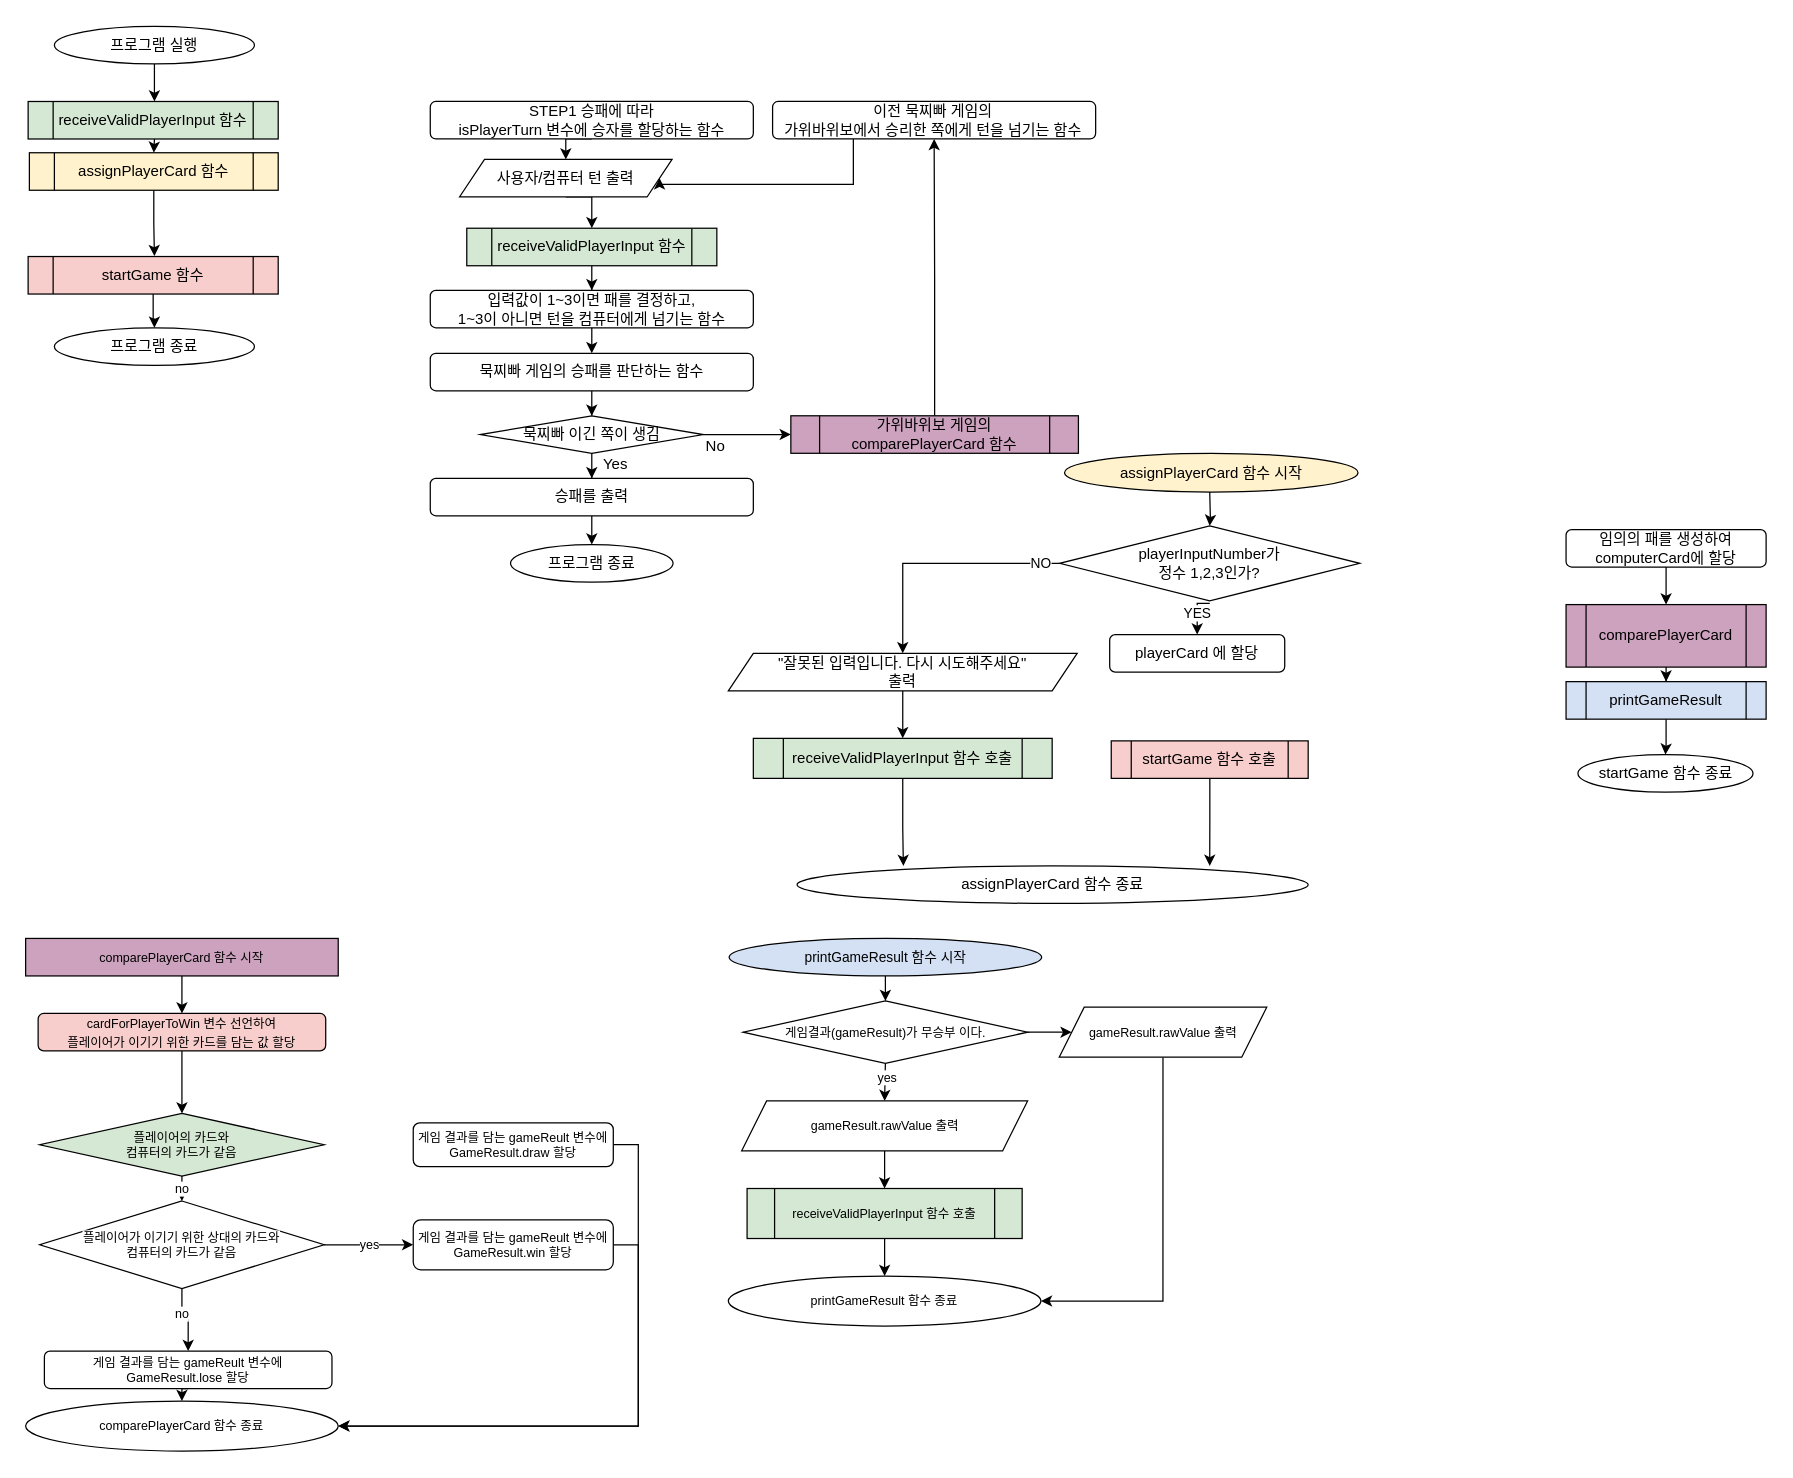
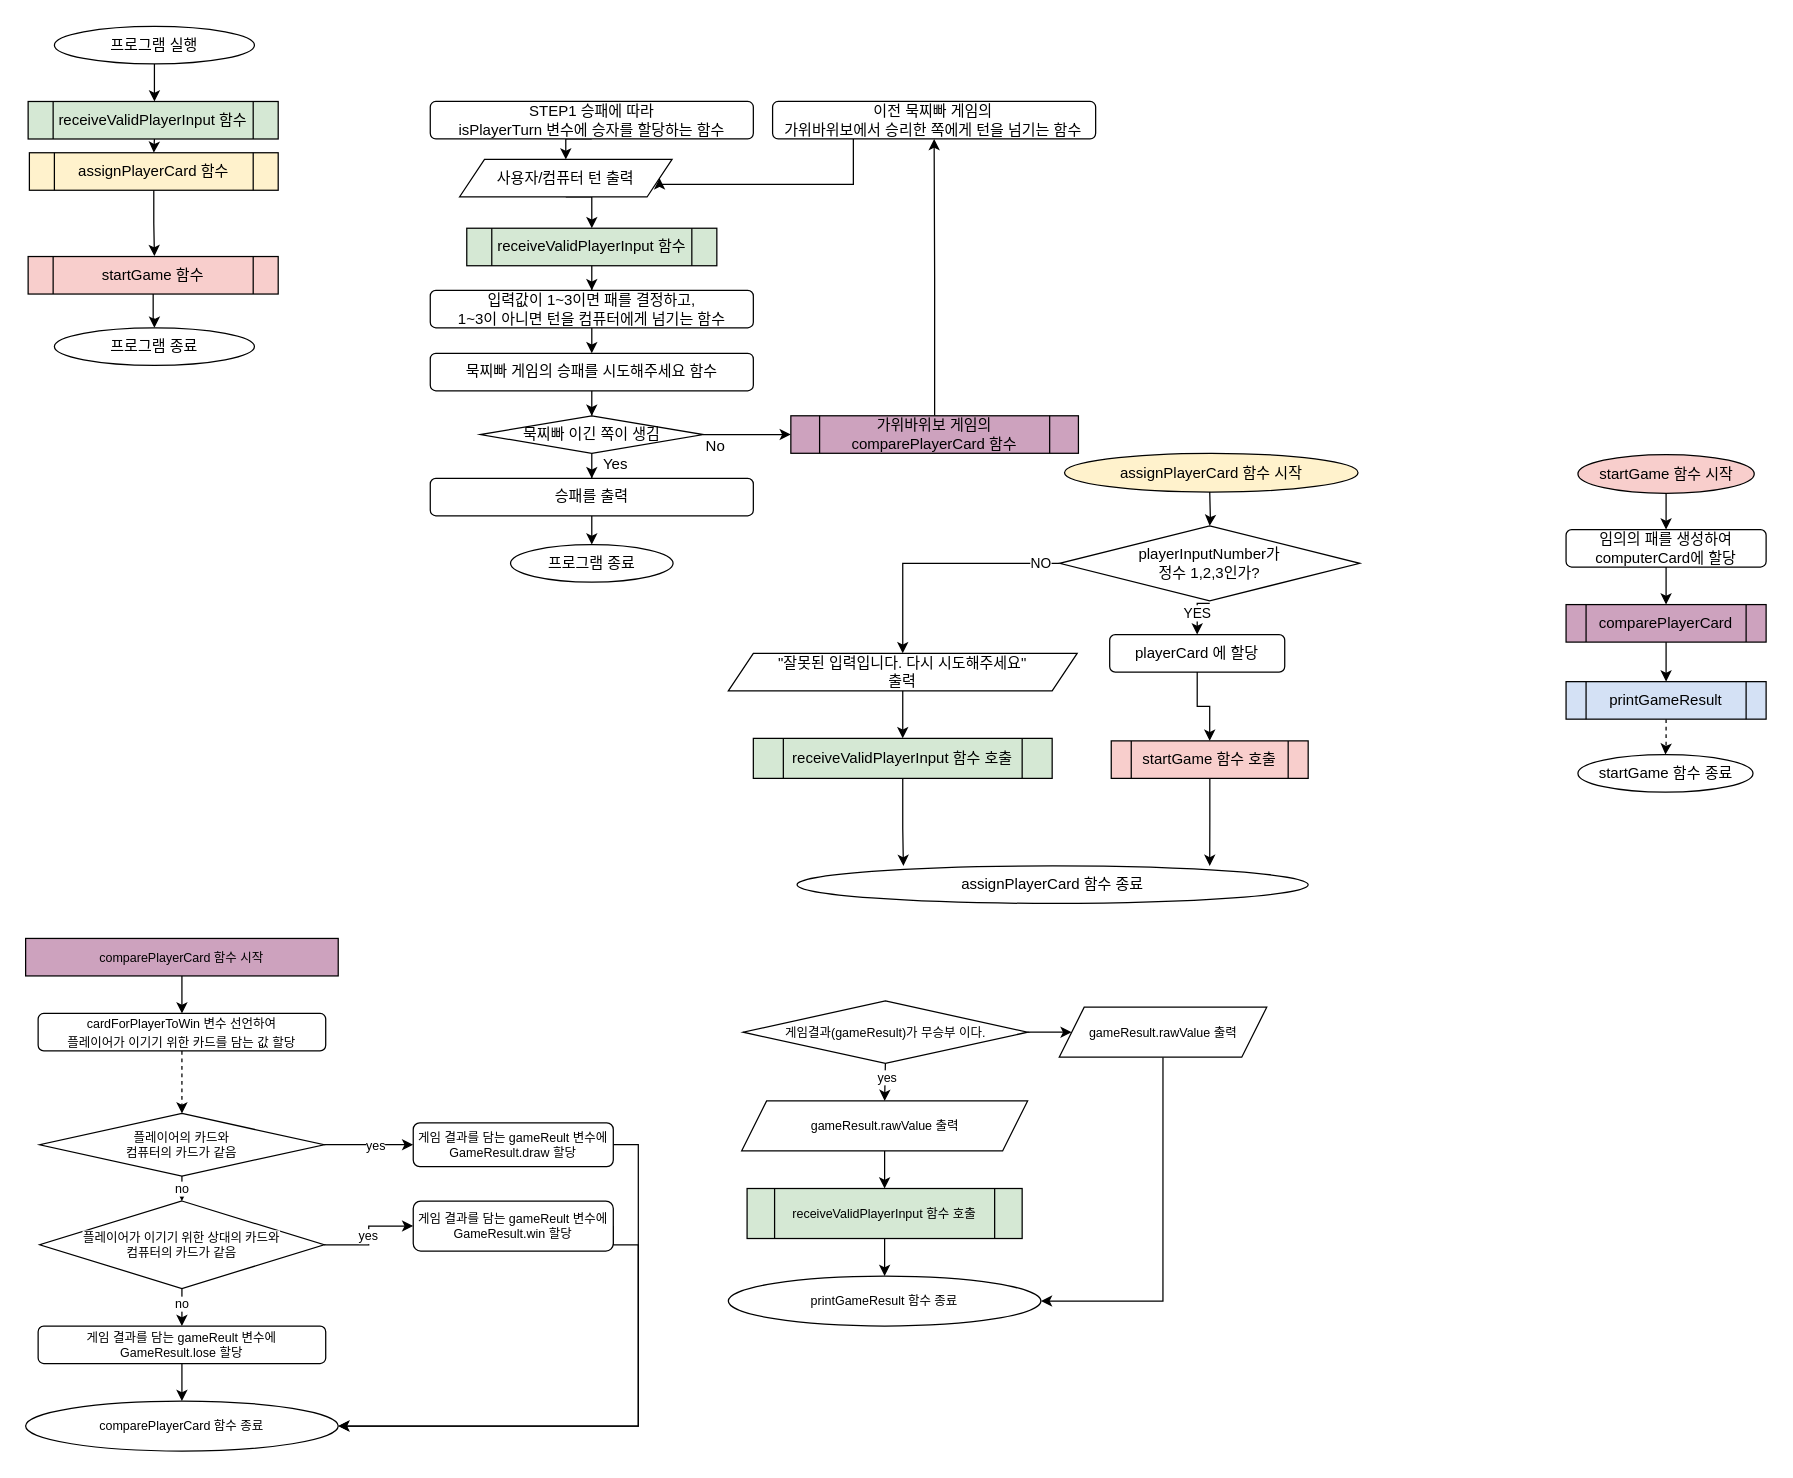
node "묵찌빠 게임의 승패를 판단하는 함수": label "묵찌빠 게임의 승패를 판단하는 함수" -> "묵찌빠 게임의 승패를 시도해주세요 함수"
node "startGame 함수 시작": added
edge "startGame 함수 시작" -> "임의의 패를 생성하여 computerCard에 할당": added
node "comparePlayerCard": size 200x63 -> 200x38
edge "playerCard 에 할당" -> "startGame 함수 호출": added
edge "printGameResult" -> "startGame 함수 종료": style solid -> dashed
node "printGameResult 함수 시작": removed
edge "printGameResult 함수 시작" -> "게임결과(gameResult)가 무승부 이다.": removed
node "cardForPlayerToWin 변수 선언하여 플레이어가 이기기 위한 카드를 담는 값 할당": fillcolor #f8cecc -> #ffffff
edge "cardForPlayerToWin 변수 선언하여 플레이어가 이기기 위한 카드를 담는 값 할당" -> "플레이어의 카드와 컴퓨터의 카드가 같음": style solid -> dashed
node "플레이어의 카드와 컴퓨터의 카드가 같음": fillcolor #d5e8d4 -> #ffffff
edge "플레이어의 카드와 컴퓨터의 카드가 같음" -> "게임 결과를 담는 gameReult 변수에 GameResult.draw 할당": added, label "yes"
node "게임 결과를 담는 gameReult 변수에 GameResult.win 할당": moved (513, 1244) -> (513, 1226)
node "게임 결과를 담는 gameReult 변수에 GameResult.lose 할당": moved (188, 1369) -> (182, 1344)
